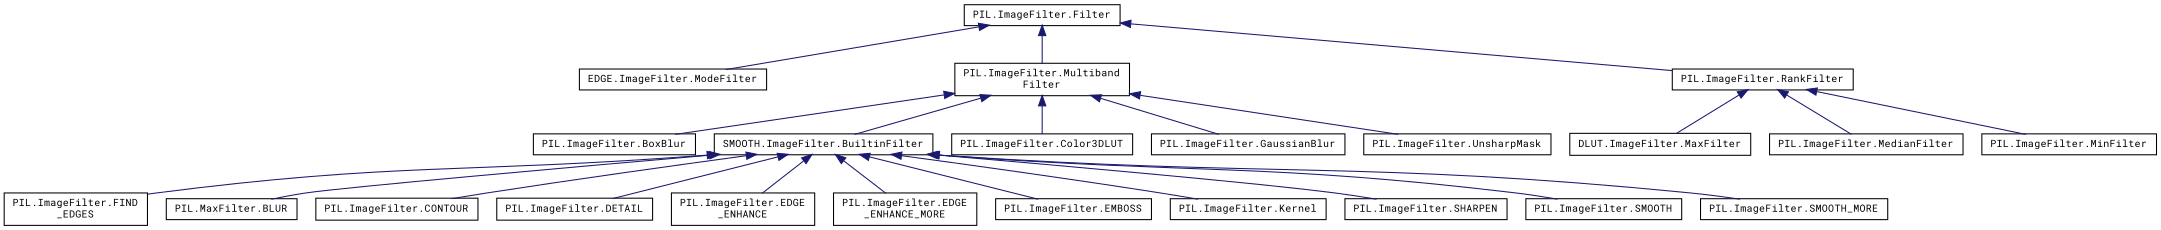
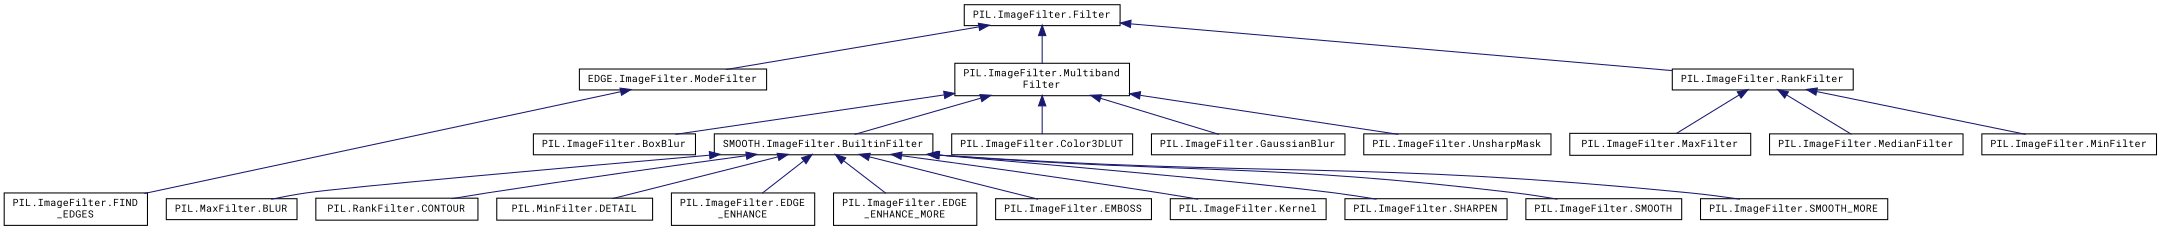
node "DLUT.ImageFilter.MaxFilter": label "DLUT.ImageFilter.MaxFilter" -> "PIL.ImageFilter.MaxFilter"
edge "PIL.ImageFilter.FIND _EDGES" -> "SMOOTH.ImageFilter.BuiltinFilter": now "PIL.ImageFilter.FIND _EDGES" -> "EDGE.ImageFilter.ModeFilter"
node "PIL.ImageFilter.CONTOUR": label "PIL.ImageFilter.CONTOUR" -> "PIL.RankFilter.CONTOUR"
node "PIL.ImageFilter.DETAIL": label "PIL.ImageFilter.DETAIL" -> "PIL.MinFilter.DETAIL"
